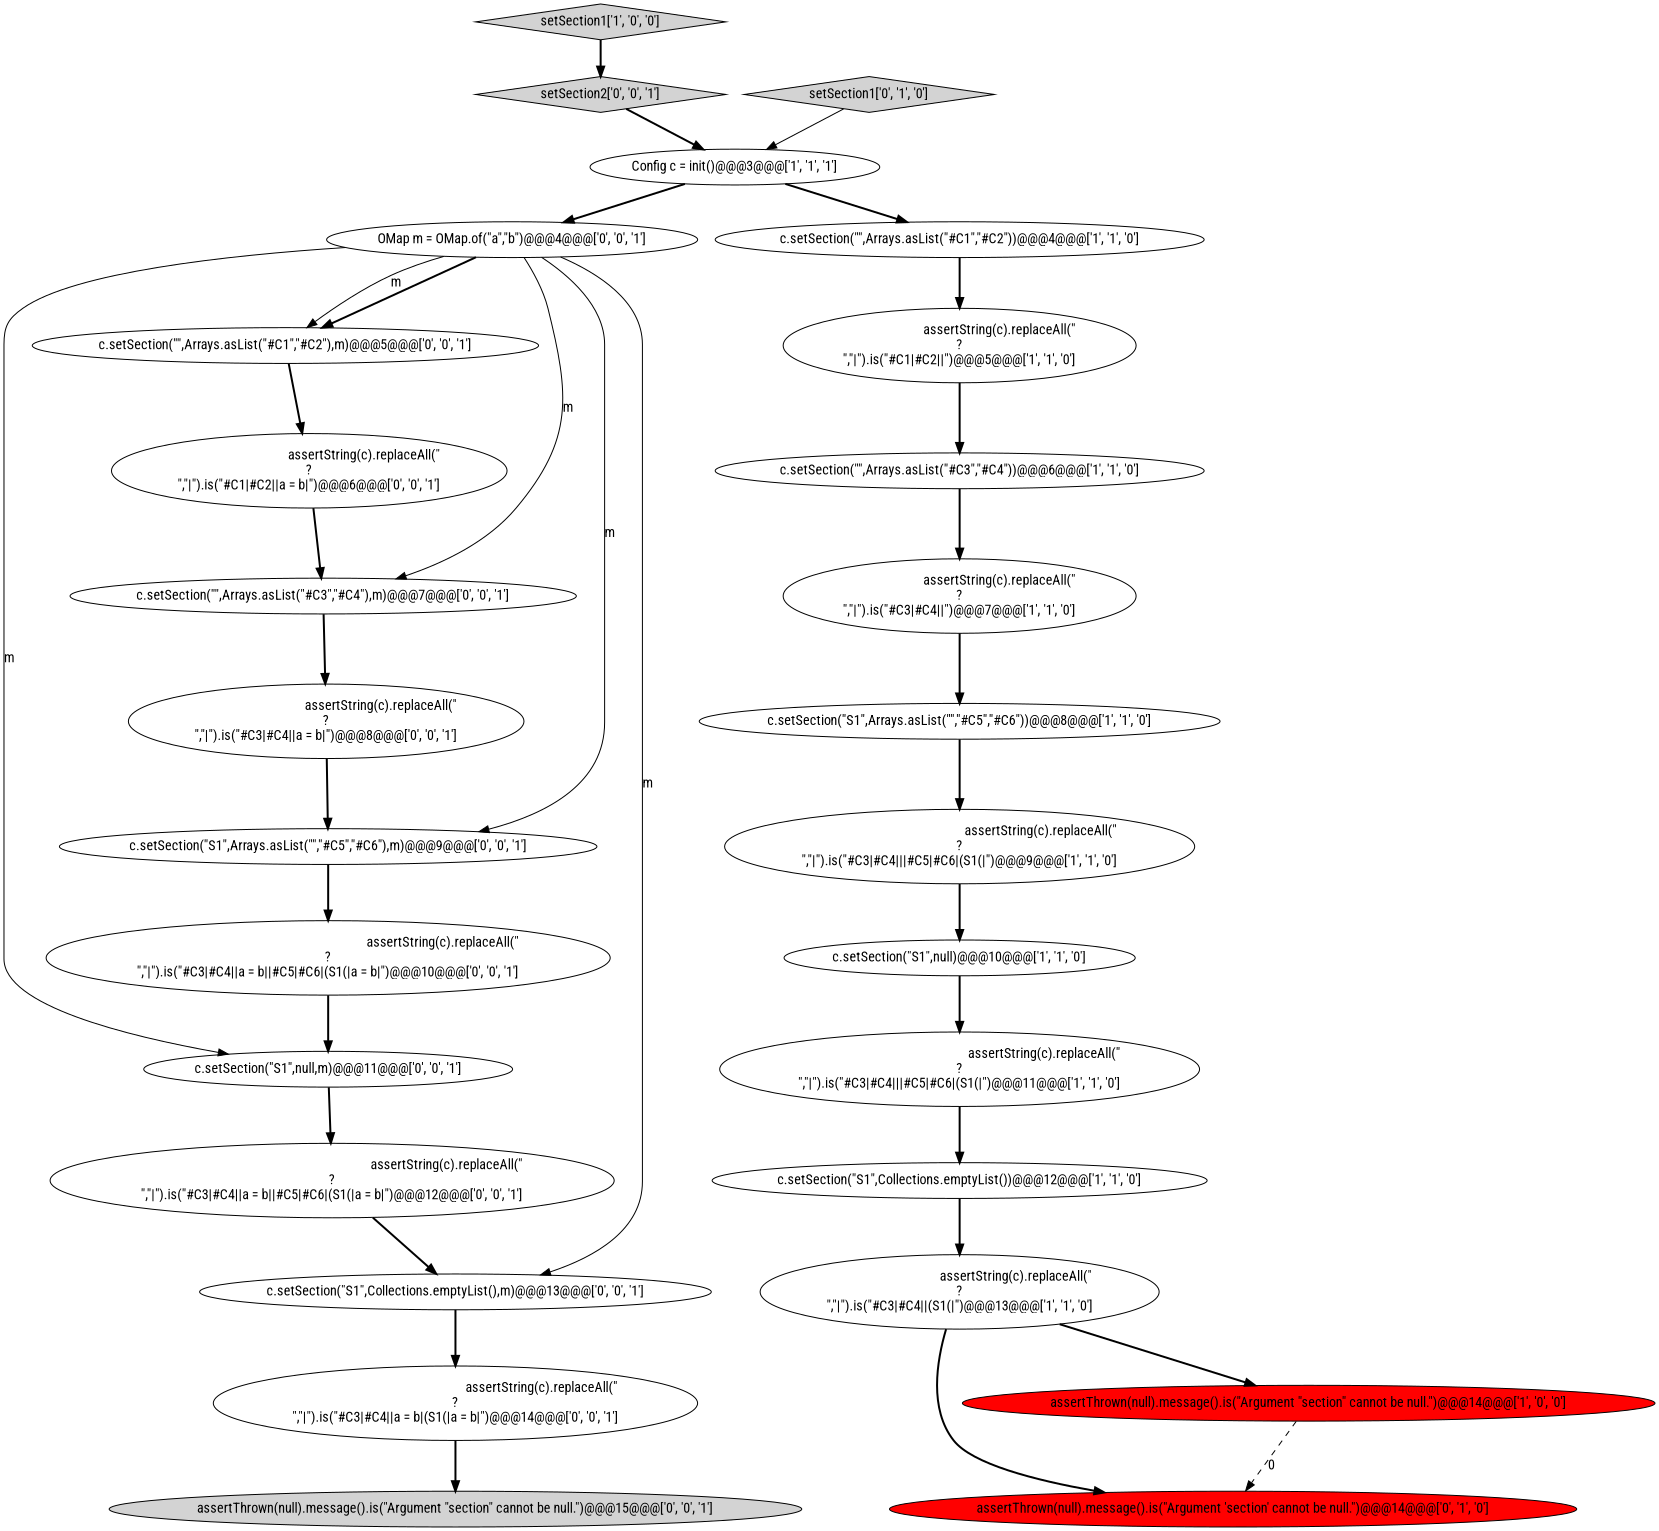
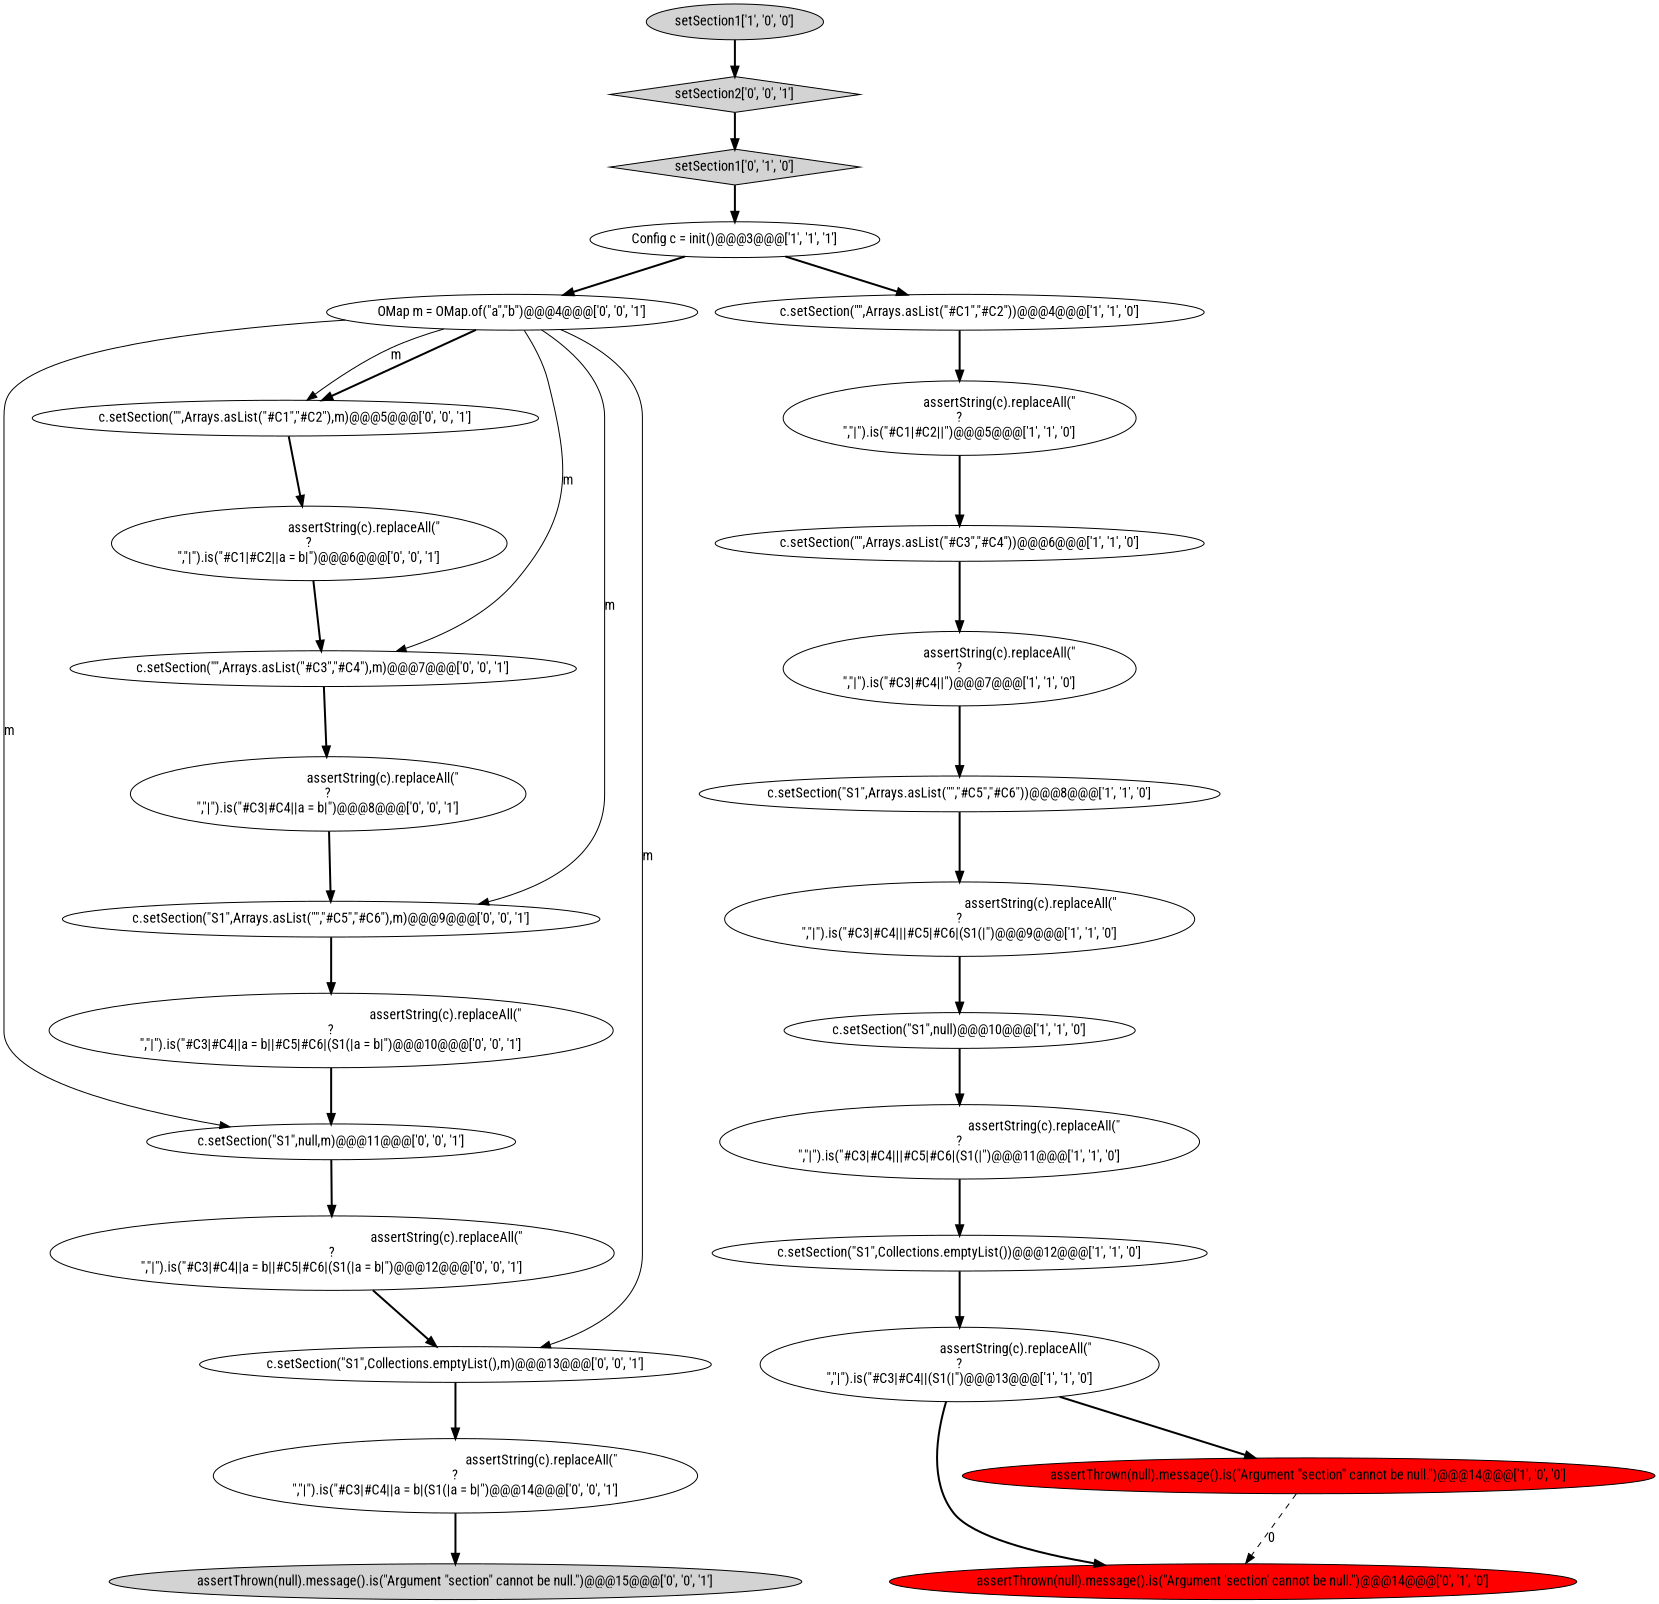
node "setSection1['1', '0', '0']": shape diamond -> ellipse
edge "setSection2['0', '0', '1']" -> "Config c = init()@@@3@@@['1', '1', '1']": now "setSection2['0', '0', '1']" -> "setSection1['0', '1', '0']"
edge "setSection1['0', '1', '0']" -> "Config c = init()@@@3@@@['1', '1', '1']": style solid -> bold
